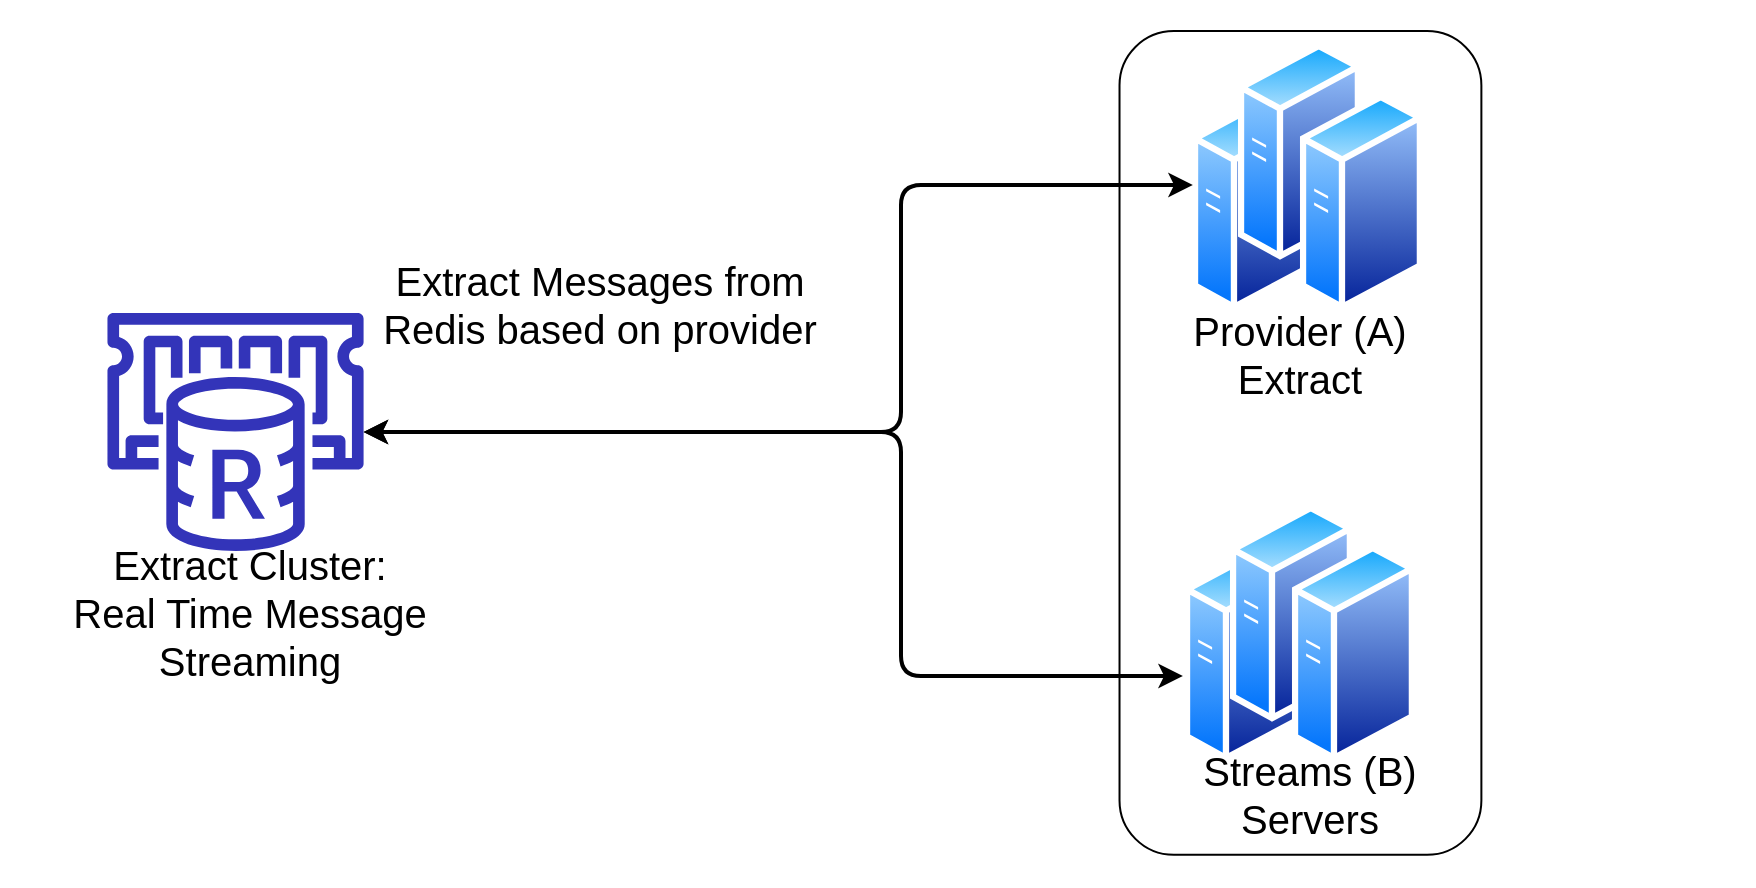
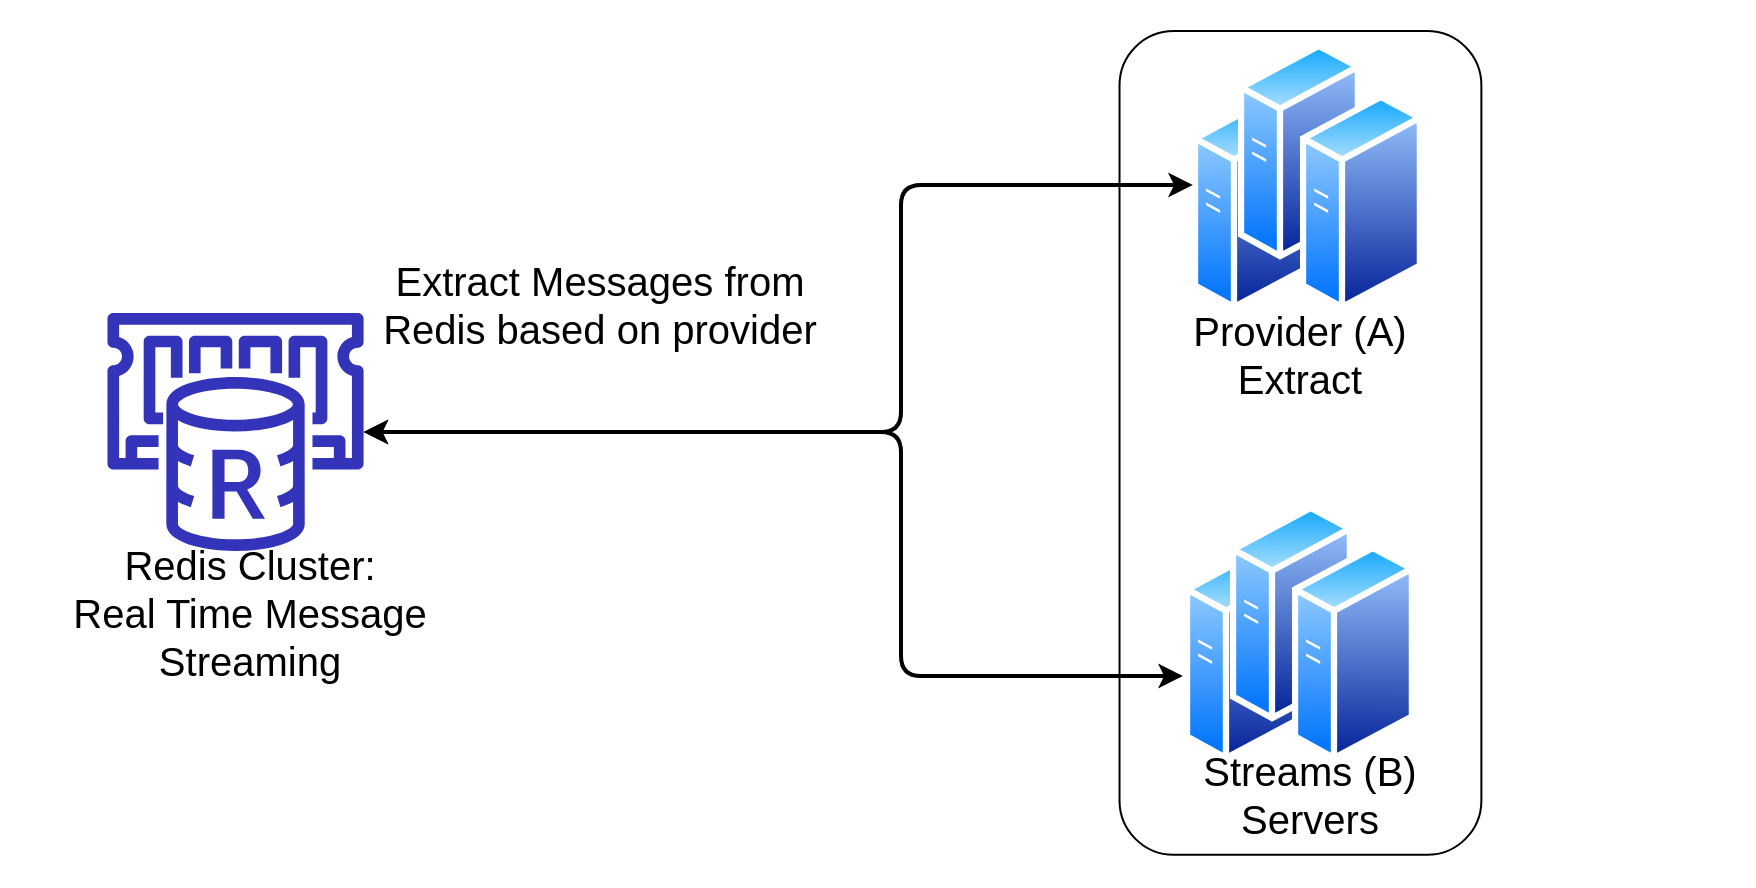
node "Extract Cluster:Real Time Message Streaming": label "Extract Cluster:Real Time Message Streaming" -> "Redis Cluster:Real Time Message Streaming"
